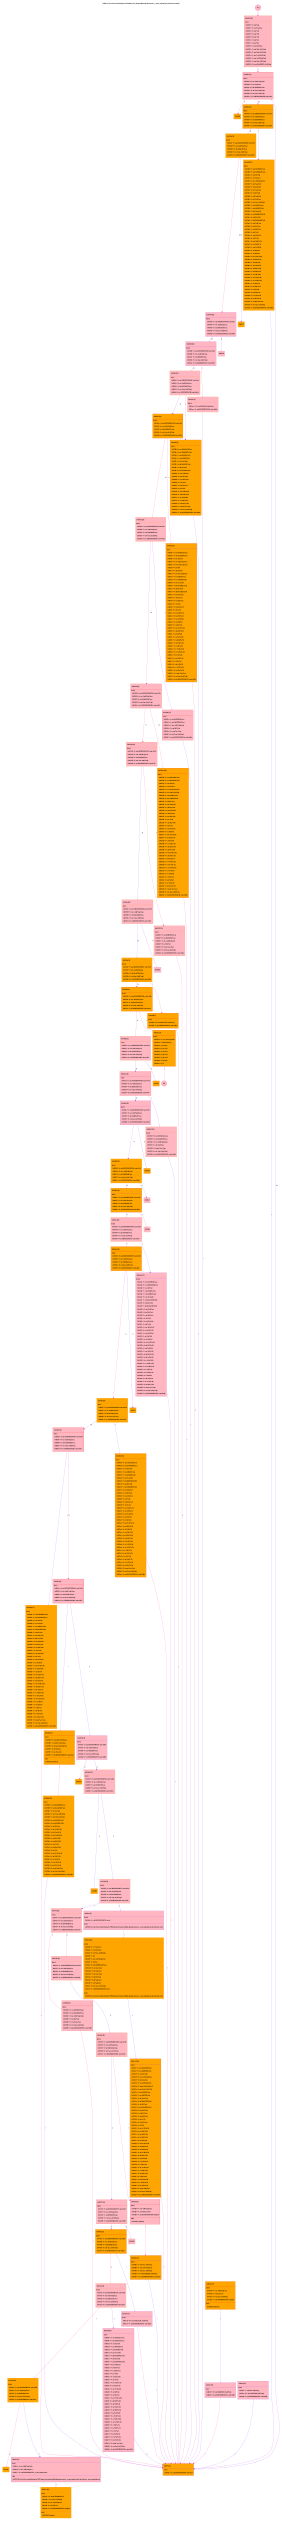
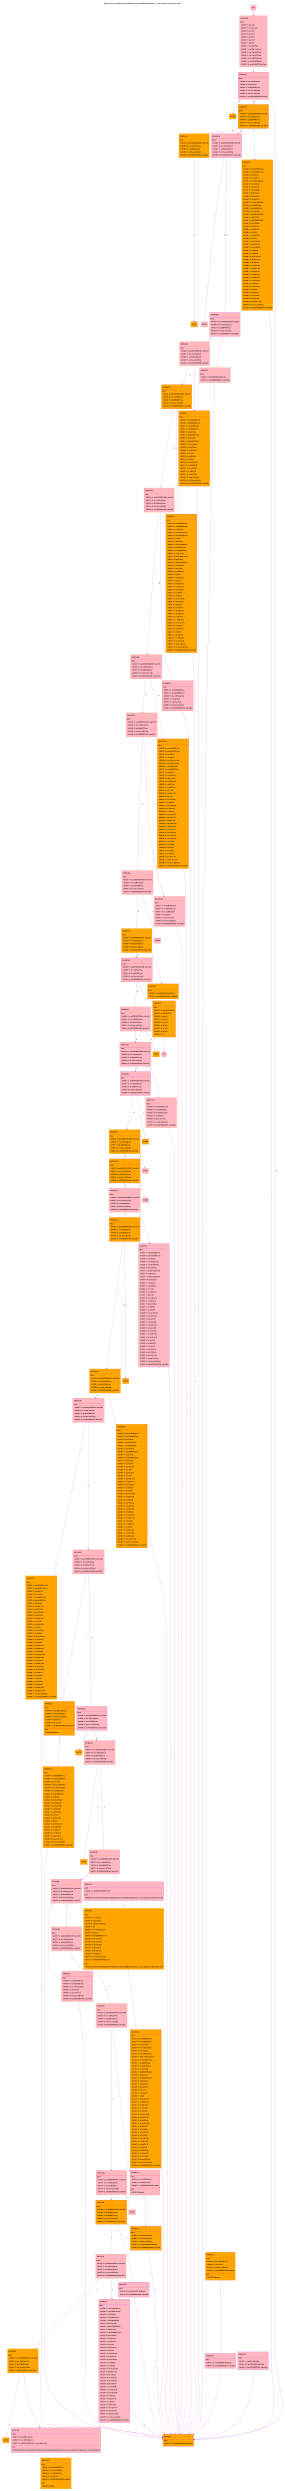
edge "0x40147e [28]" -> "0x40149a [28]": now "0x401462 [28]" -> "0x40149a [28]"
node "0x401596 [28]": fillcolor orange -> lightpink
